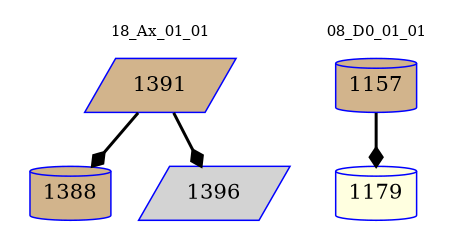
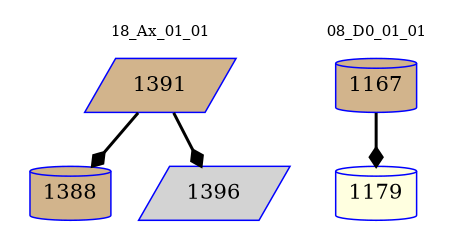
node "1157": label "1157" -> "1167"
